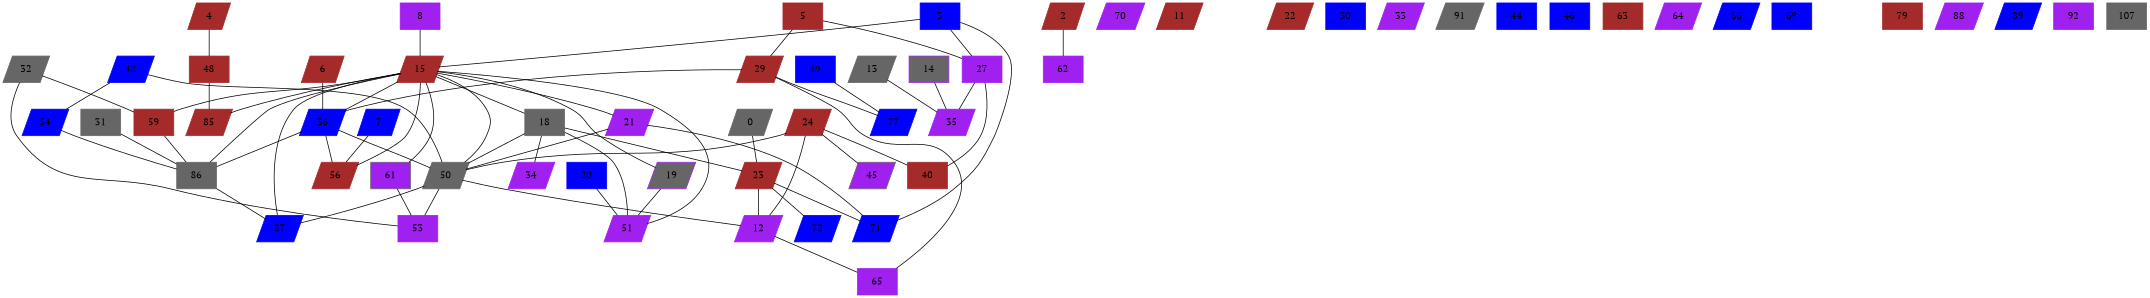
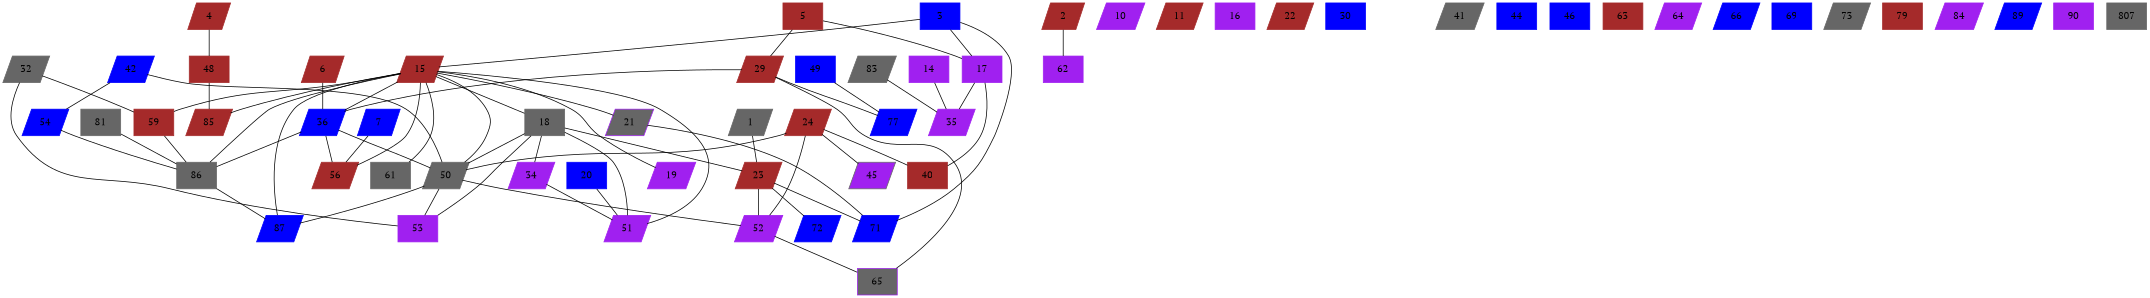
node "8": removed
node "70": label "70" -> "10"
node "16": added
node "33": removed
node "91": label "91" -> "41"
node "73": added
node "88": label "88" -> "84"
node "92": label "92" -> "90"
node "107": label "107" -> "807"
node "13": label "13" -> "83"
node "14": fillcolor gray40 -> purple
node "27": label "27" -> "17"
node "31": label "31" -> "81"
node "21": fillcolor purple -> gray40
node "0": label "0" -> "1"
edge "21" -- "50": removed
node "61": fillcolor purple -> gray40
node "19": fillcolor gray40 -> purple
edge "61" -- "53": now "18" -- "53"
edge "19" -- "51": now "34" -- "51"
node "12": label "12" -> "52"
node "65": fillcolor purple -> gray40
